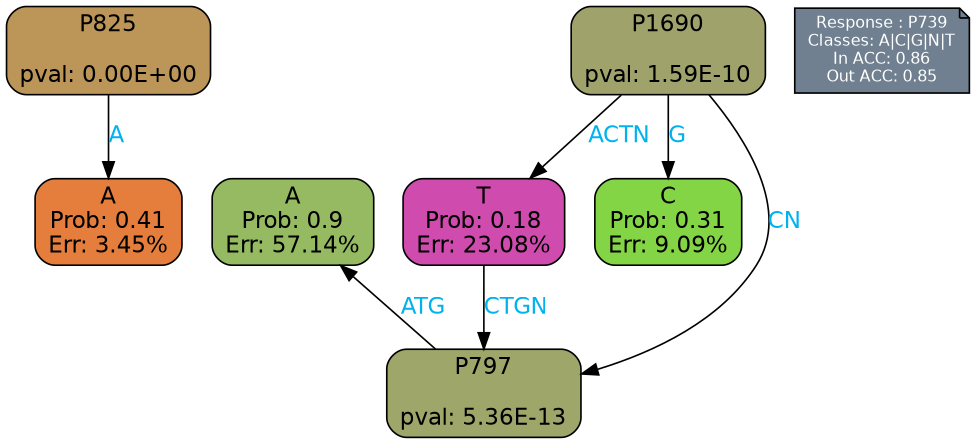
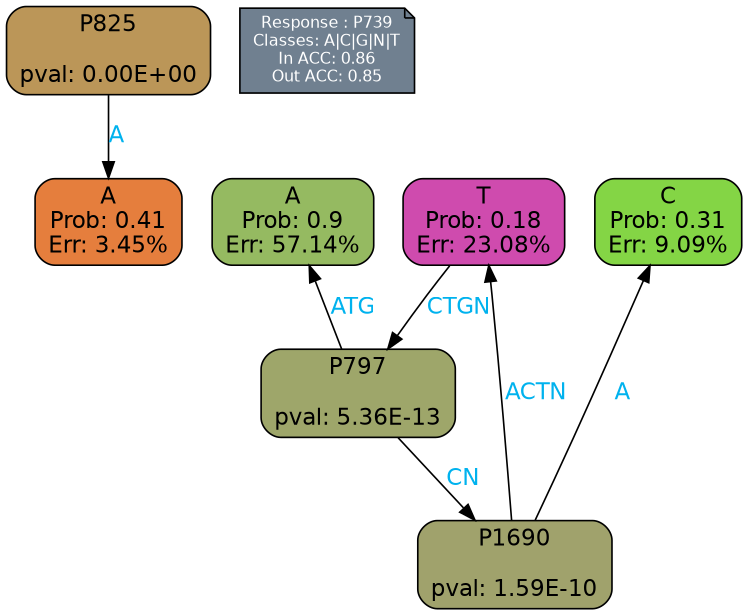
edge "P1690 pval: 1.59E-10" -> "C Prob: 0.31 Err: 9.09%": label "G" -> "A"
edge "P1690 pval: 1.59E-10" -> "P797 pval: 5.36E-13": reversed
